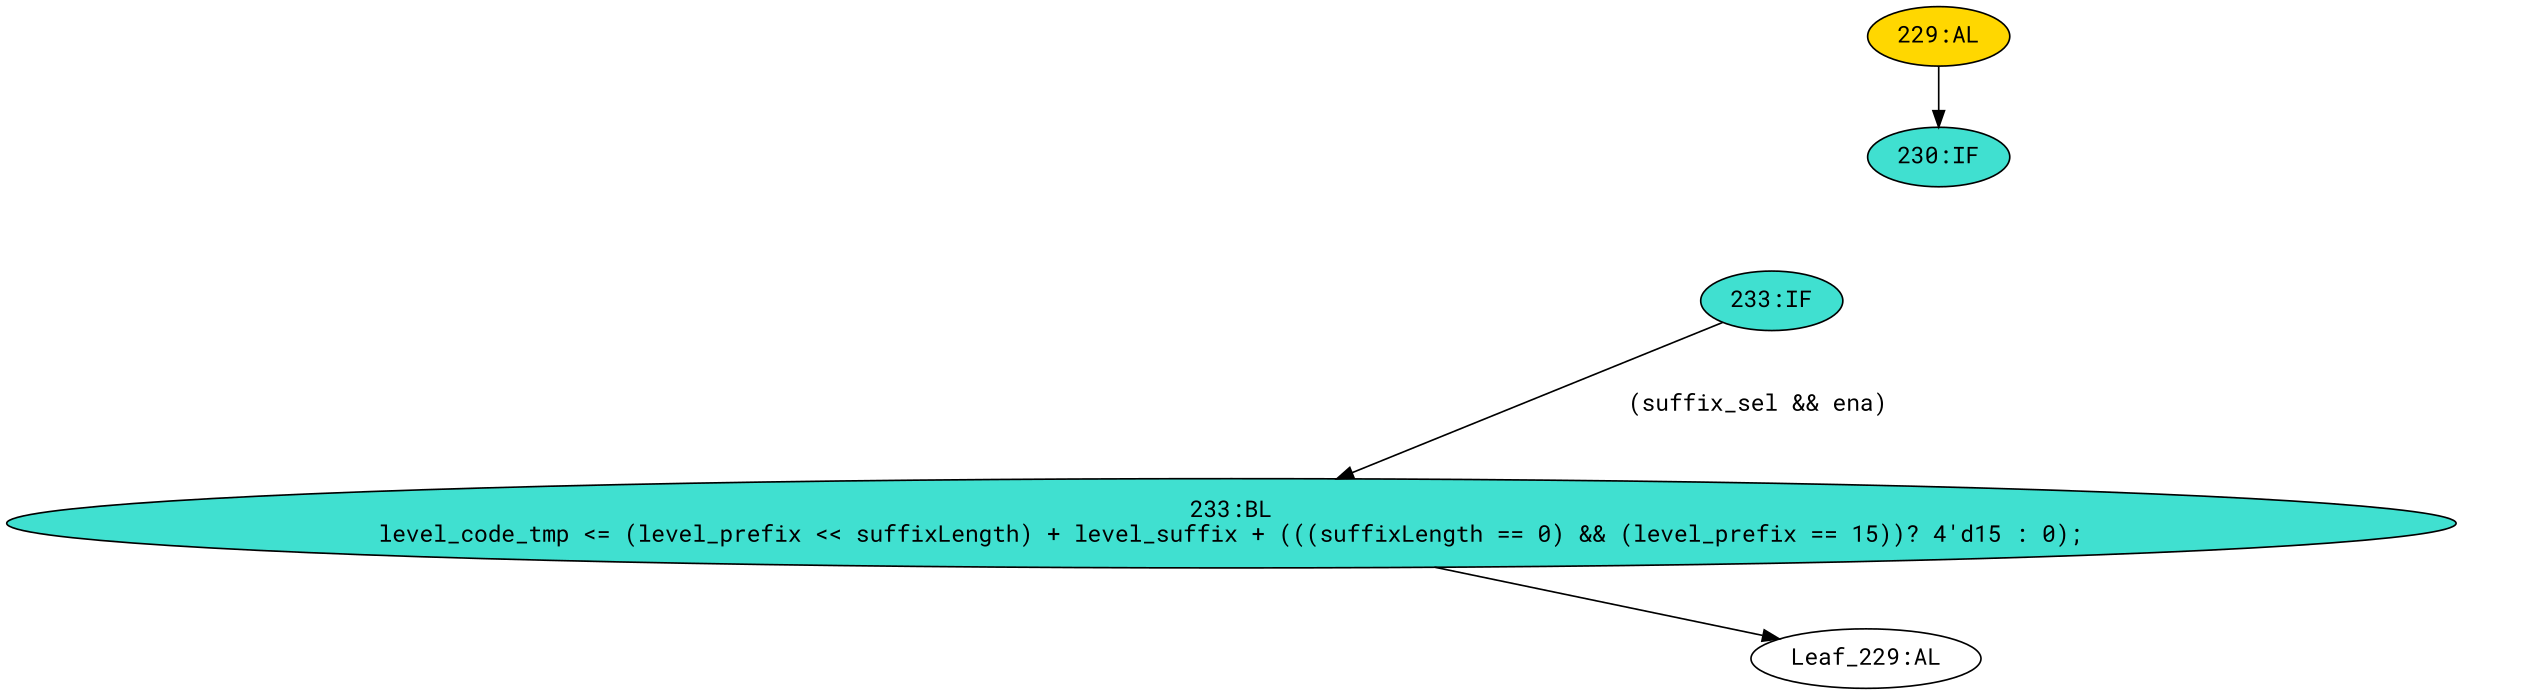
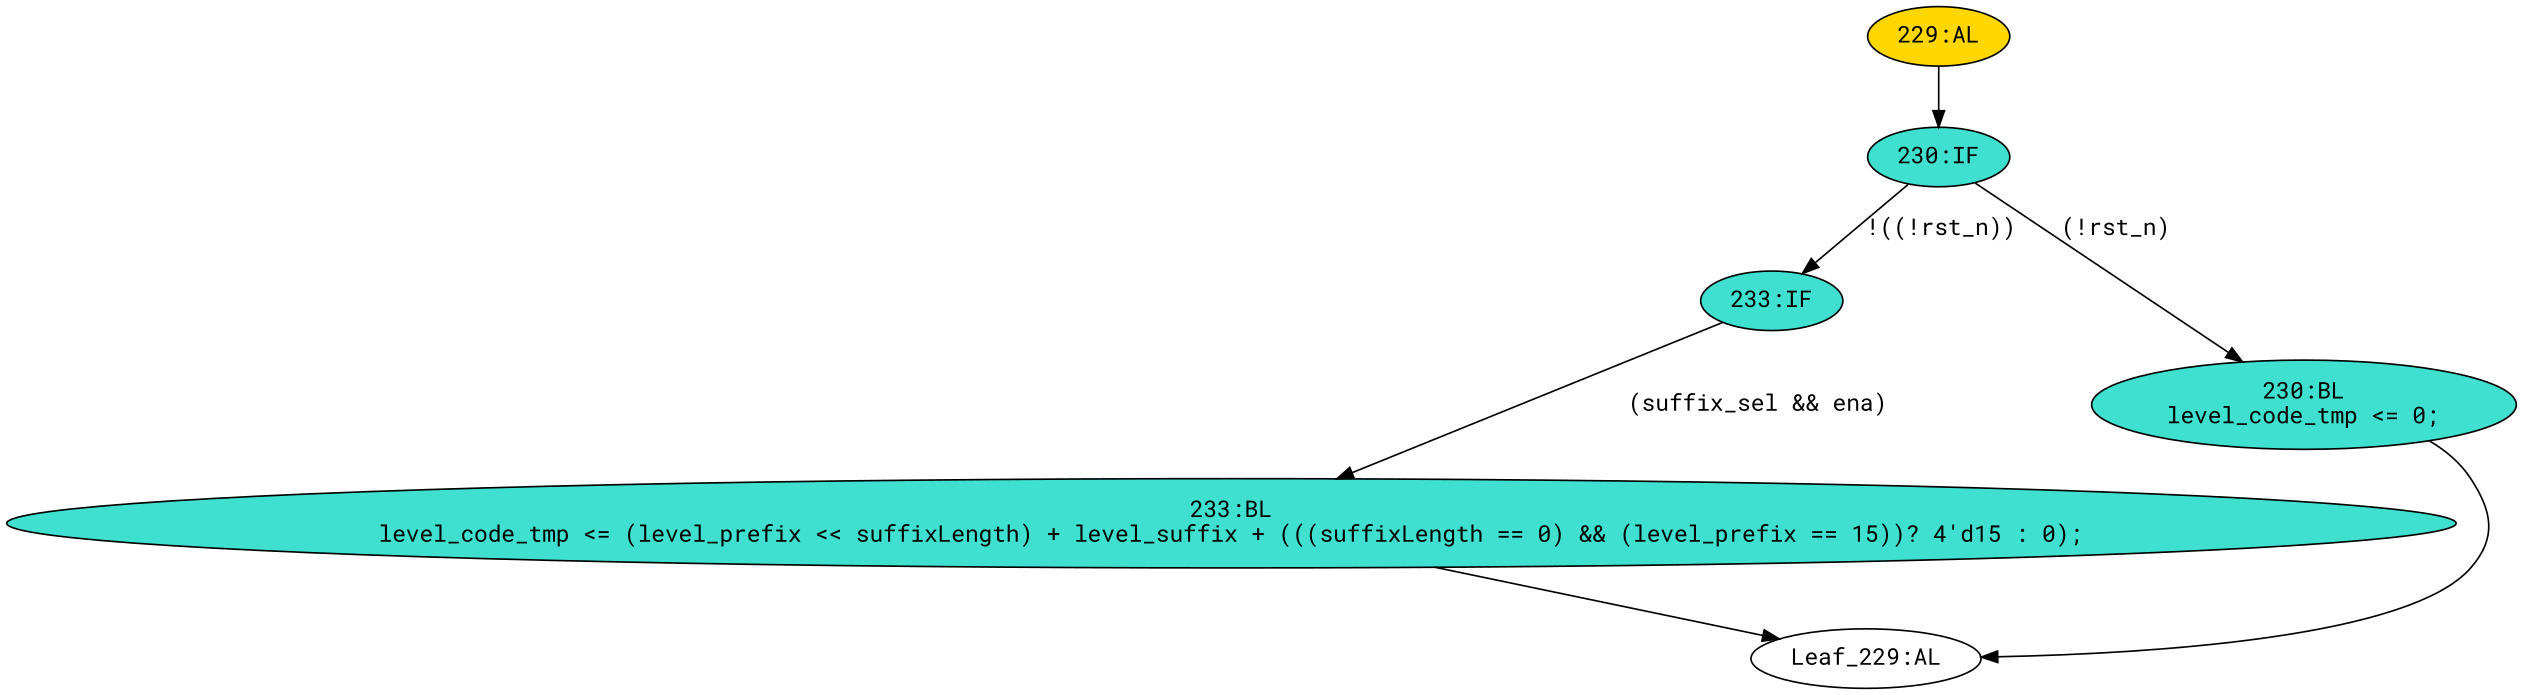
edge "230:IF" -> "233:IF": added, label "!((!rst_n))"
node "230:BL level_code_tmp <= 0;": added
